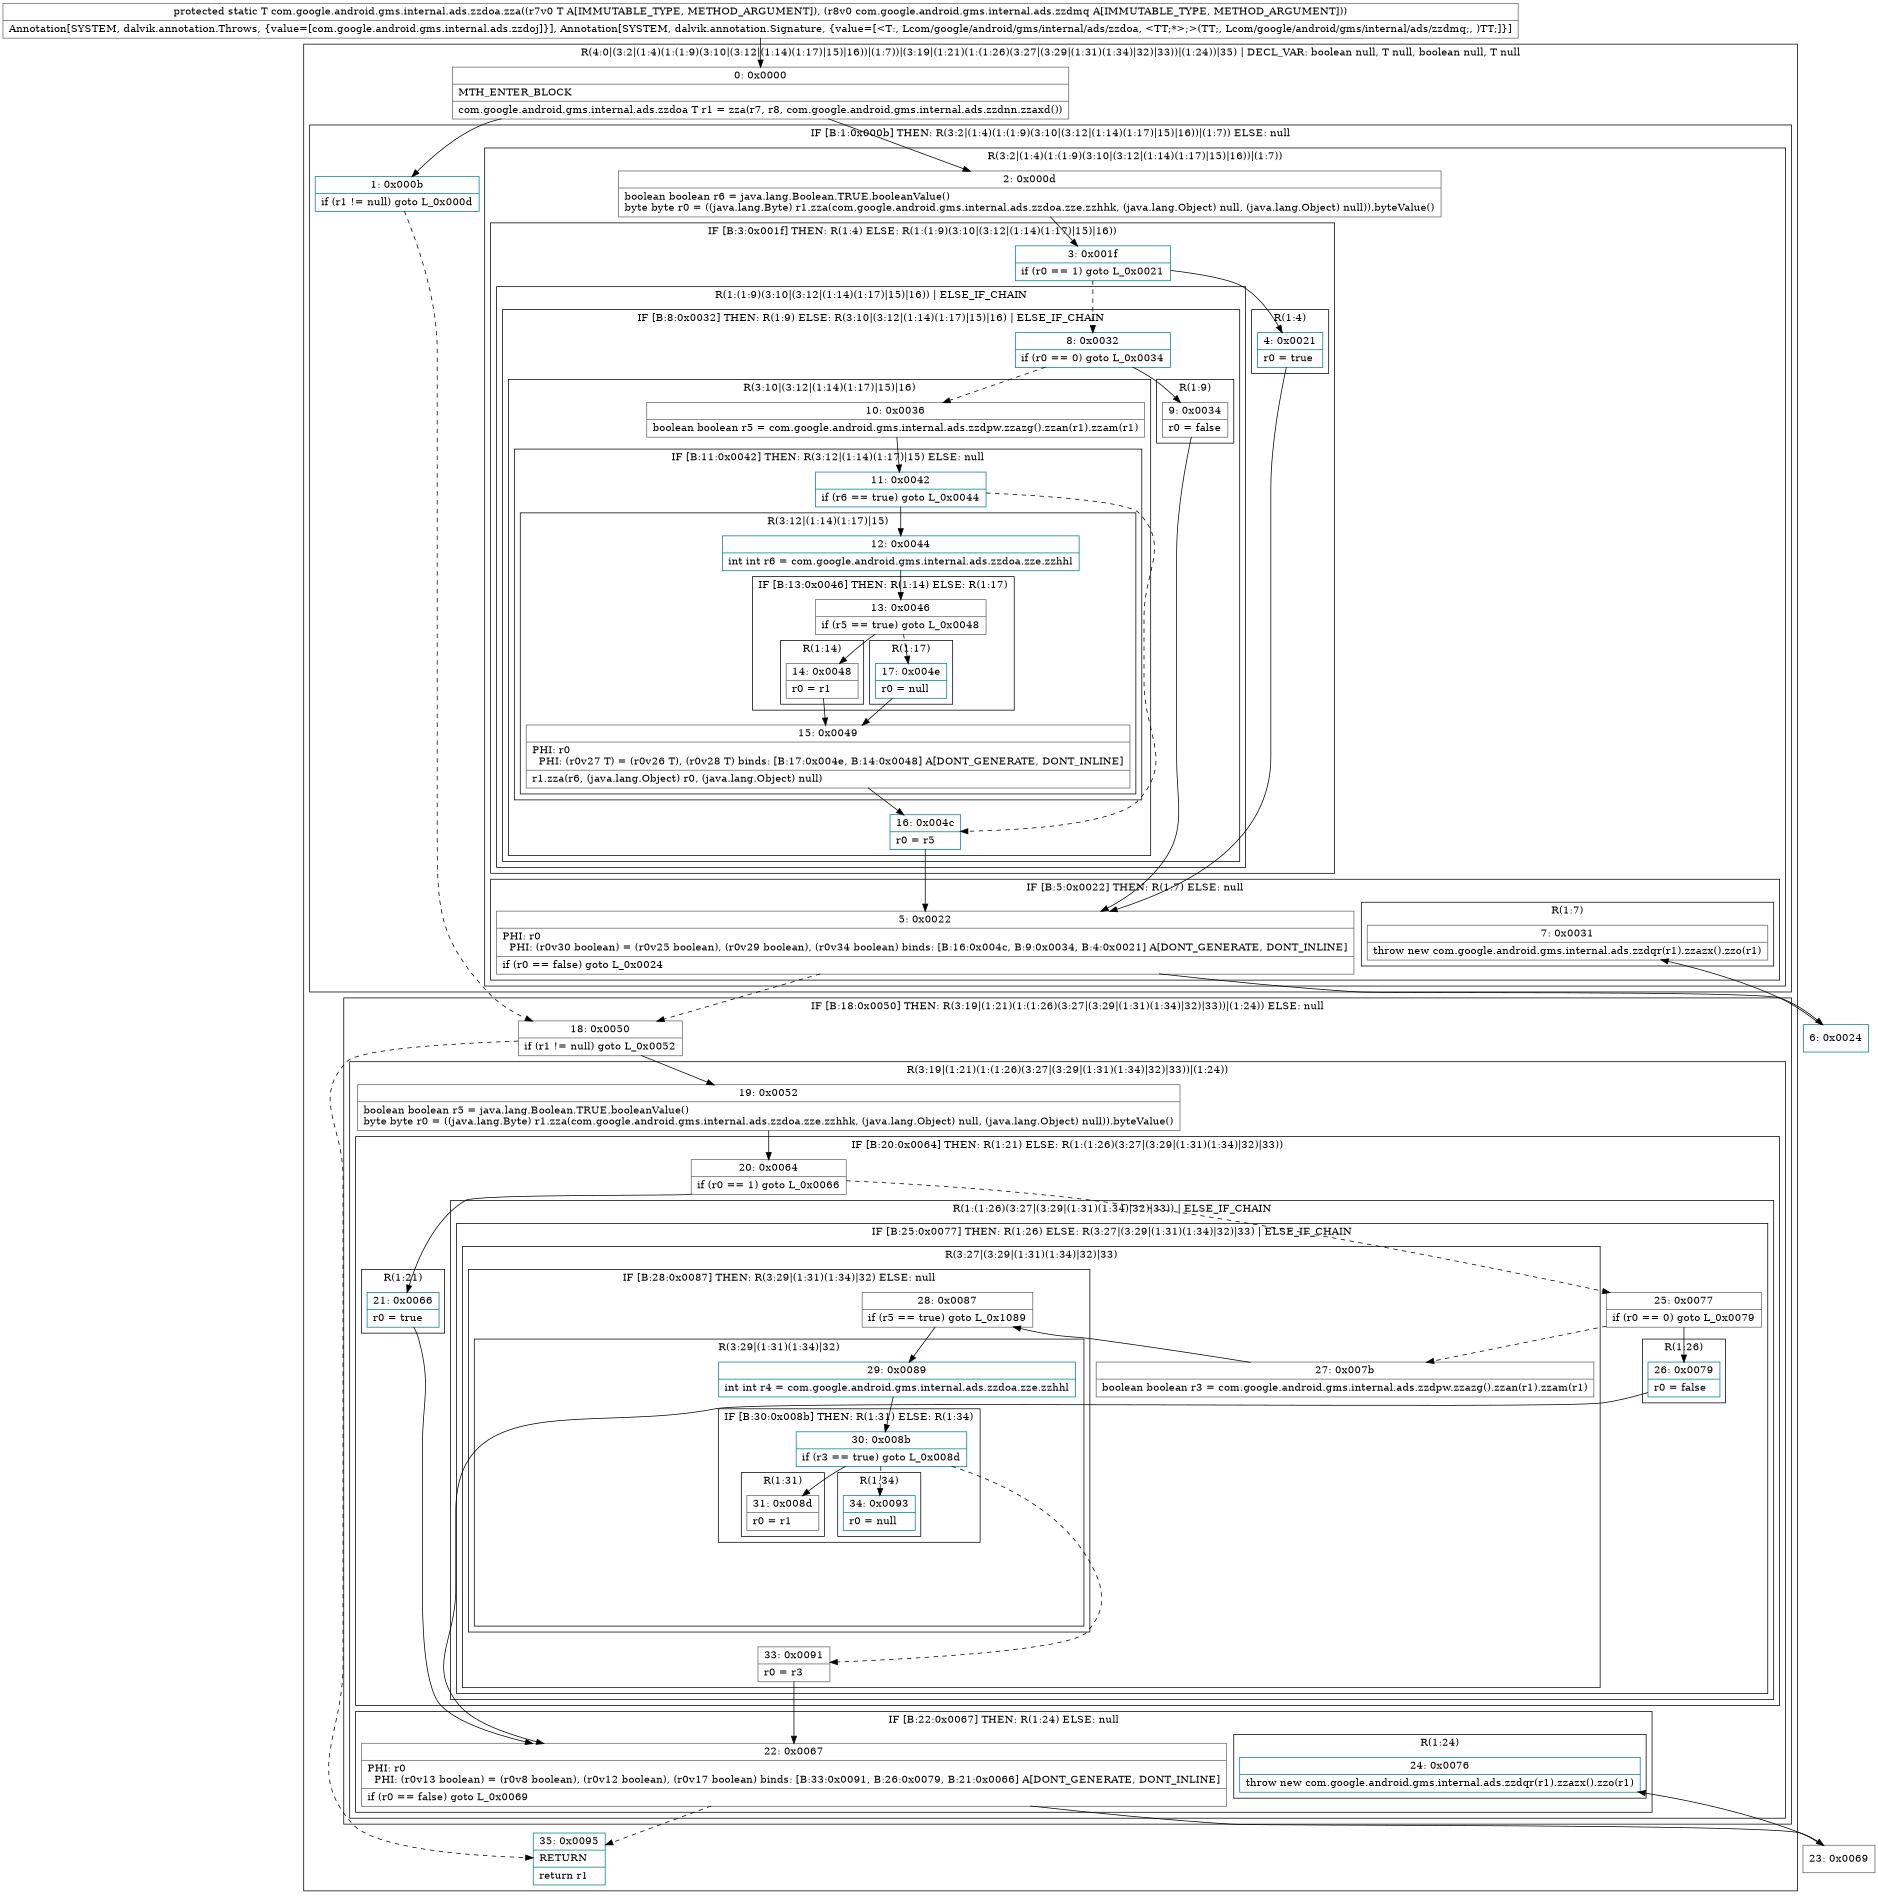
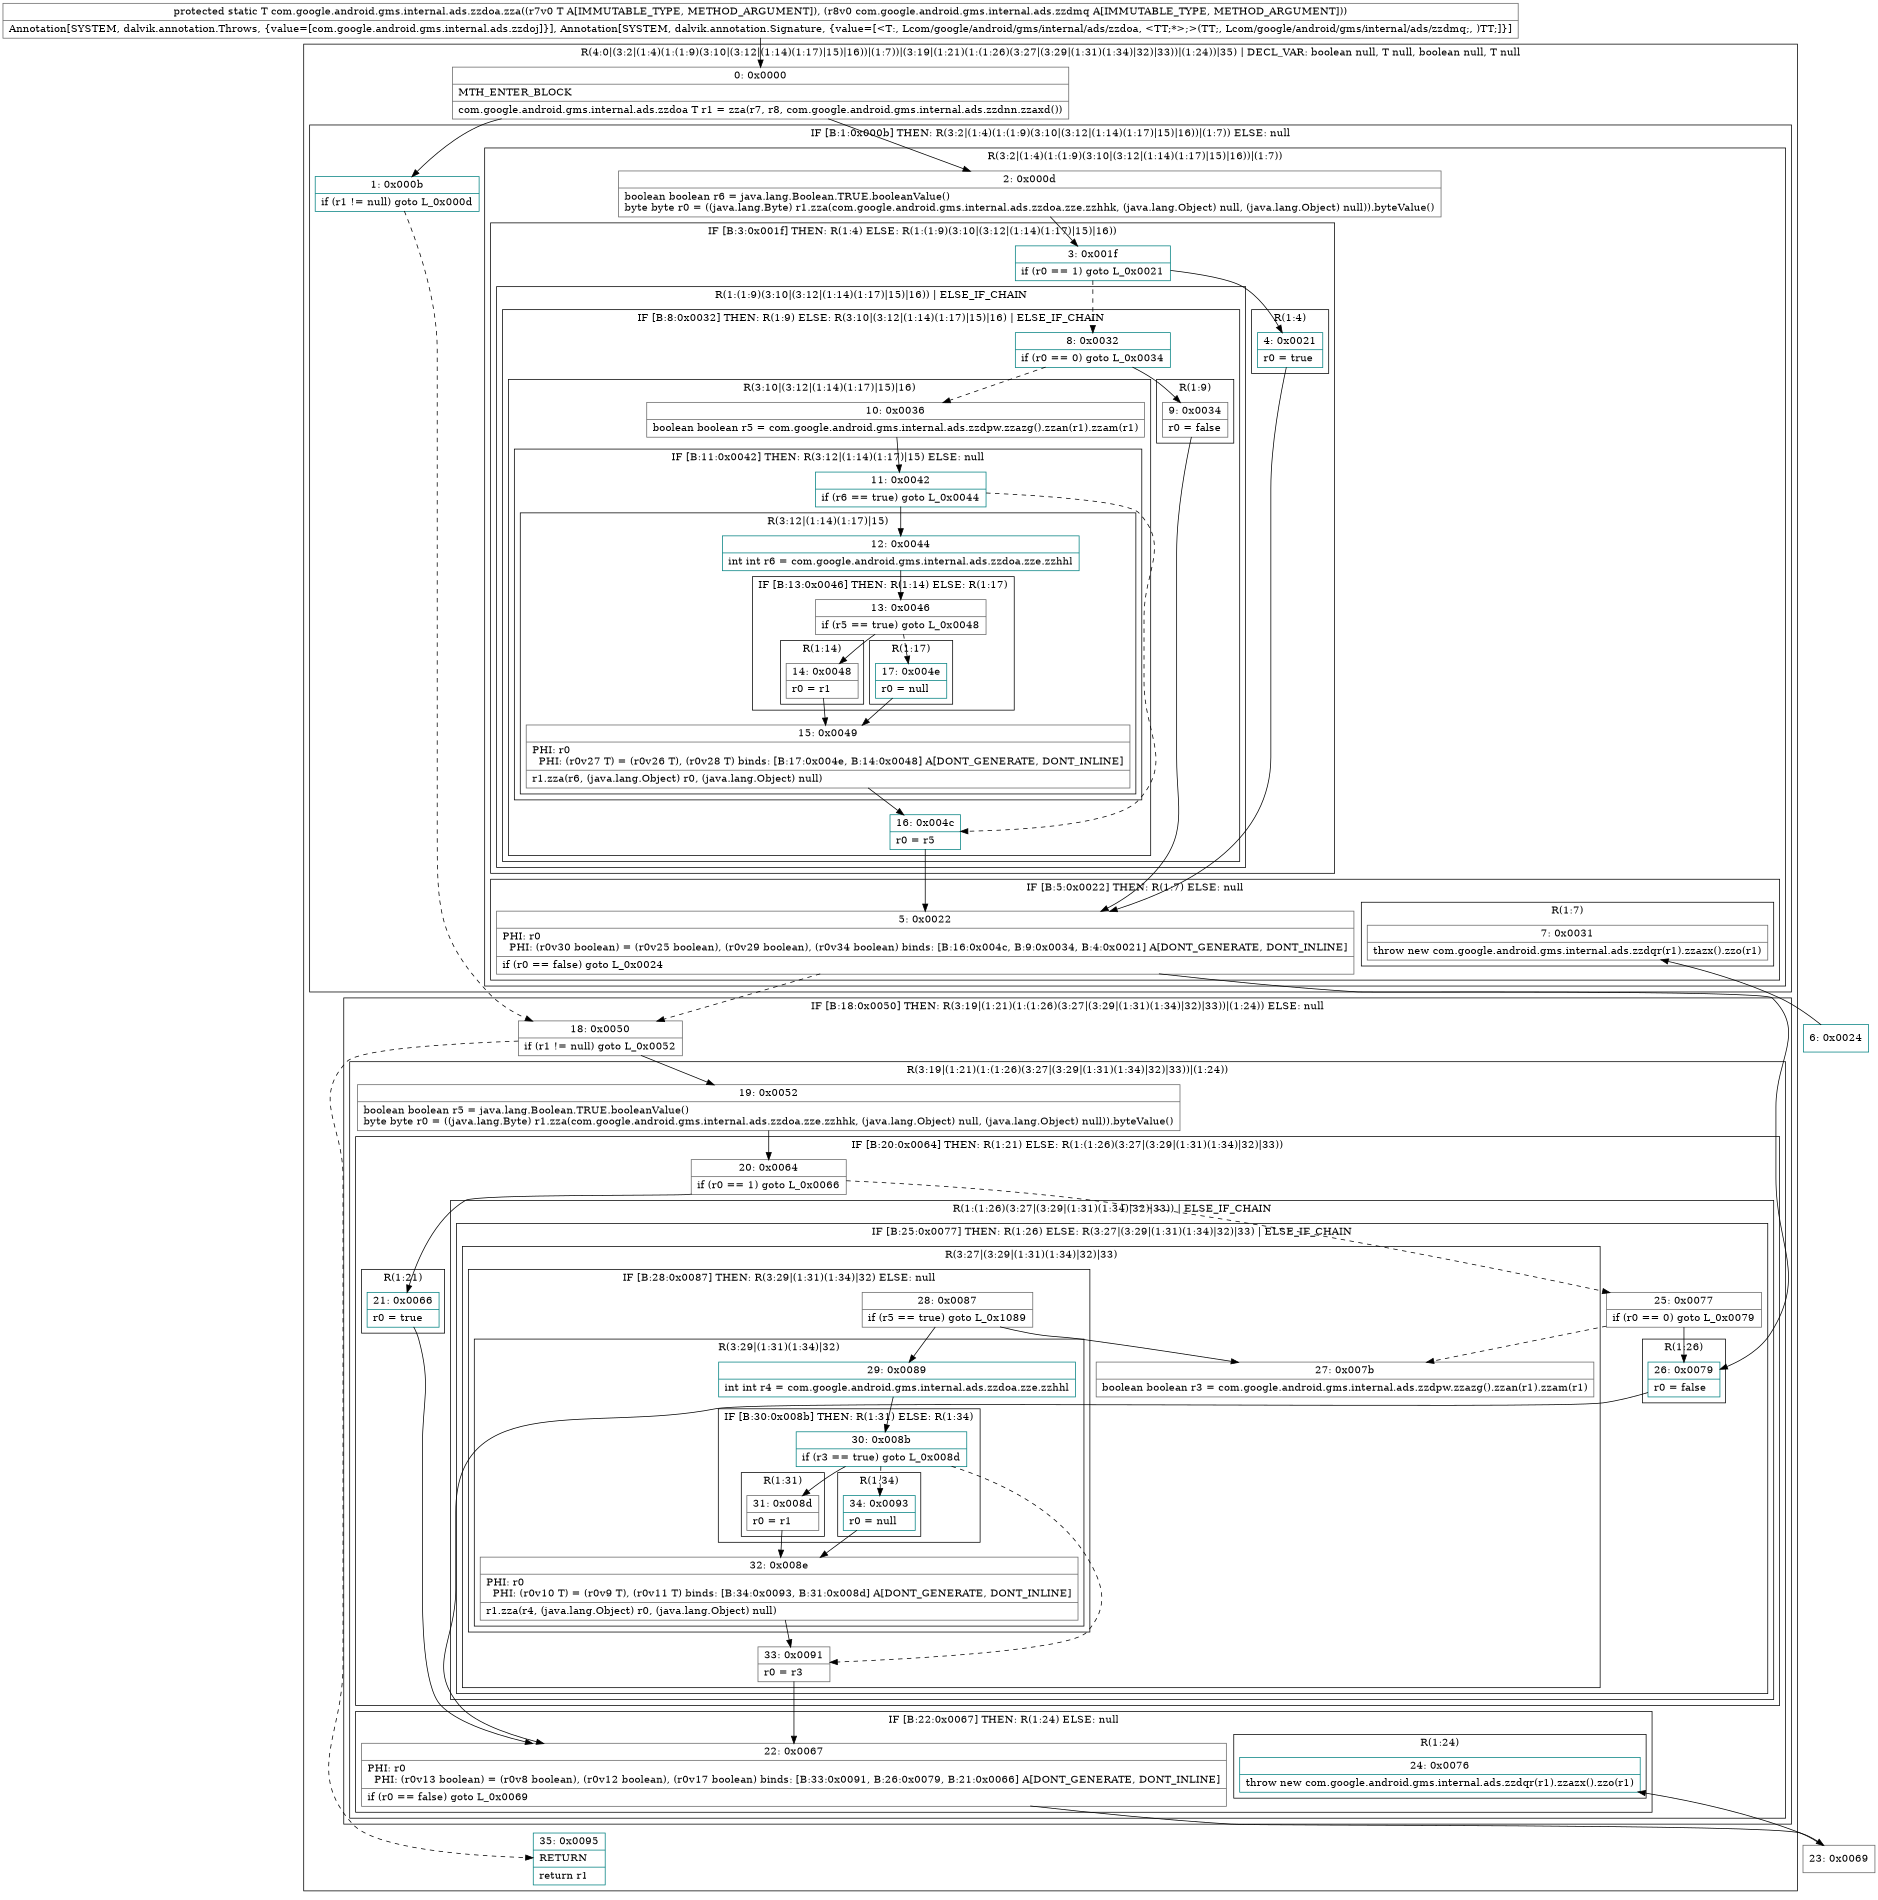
edge "5: 0x0022" -> "6: 0x0024": now "5: 0x0022" -> "26: 0x0079"
edge "27: 0x007b" -> "28: 0x0087": reversed
node "32: 0x008e": added
edge "22: 0x0067" -> "35: 0x0095": removed
